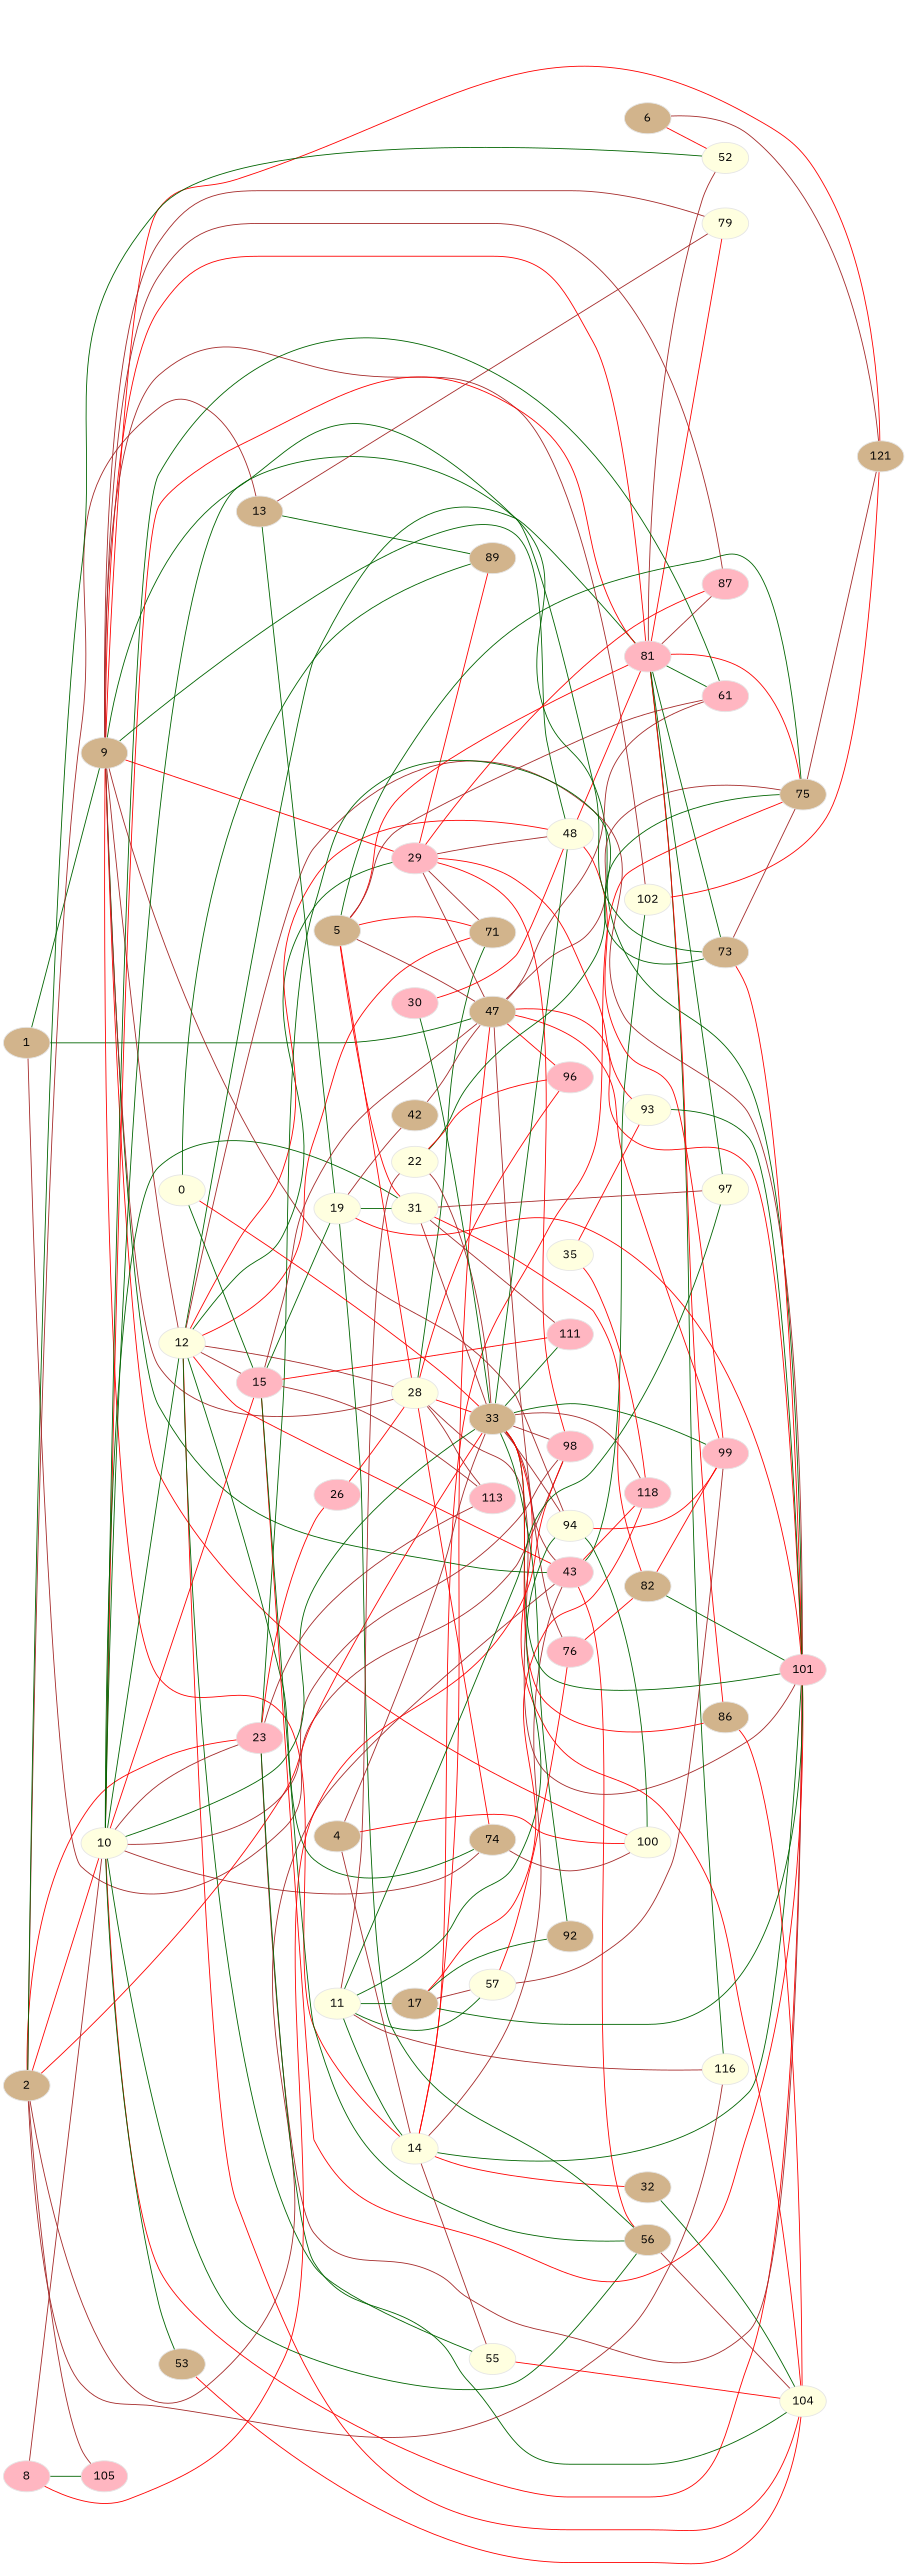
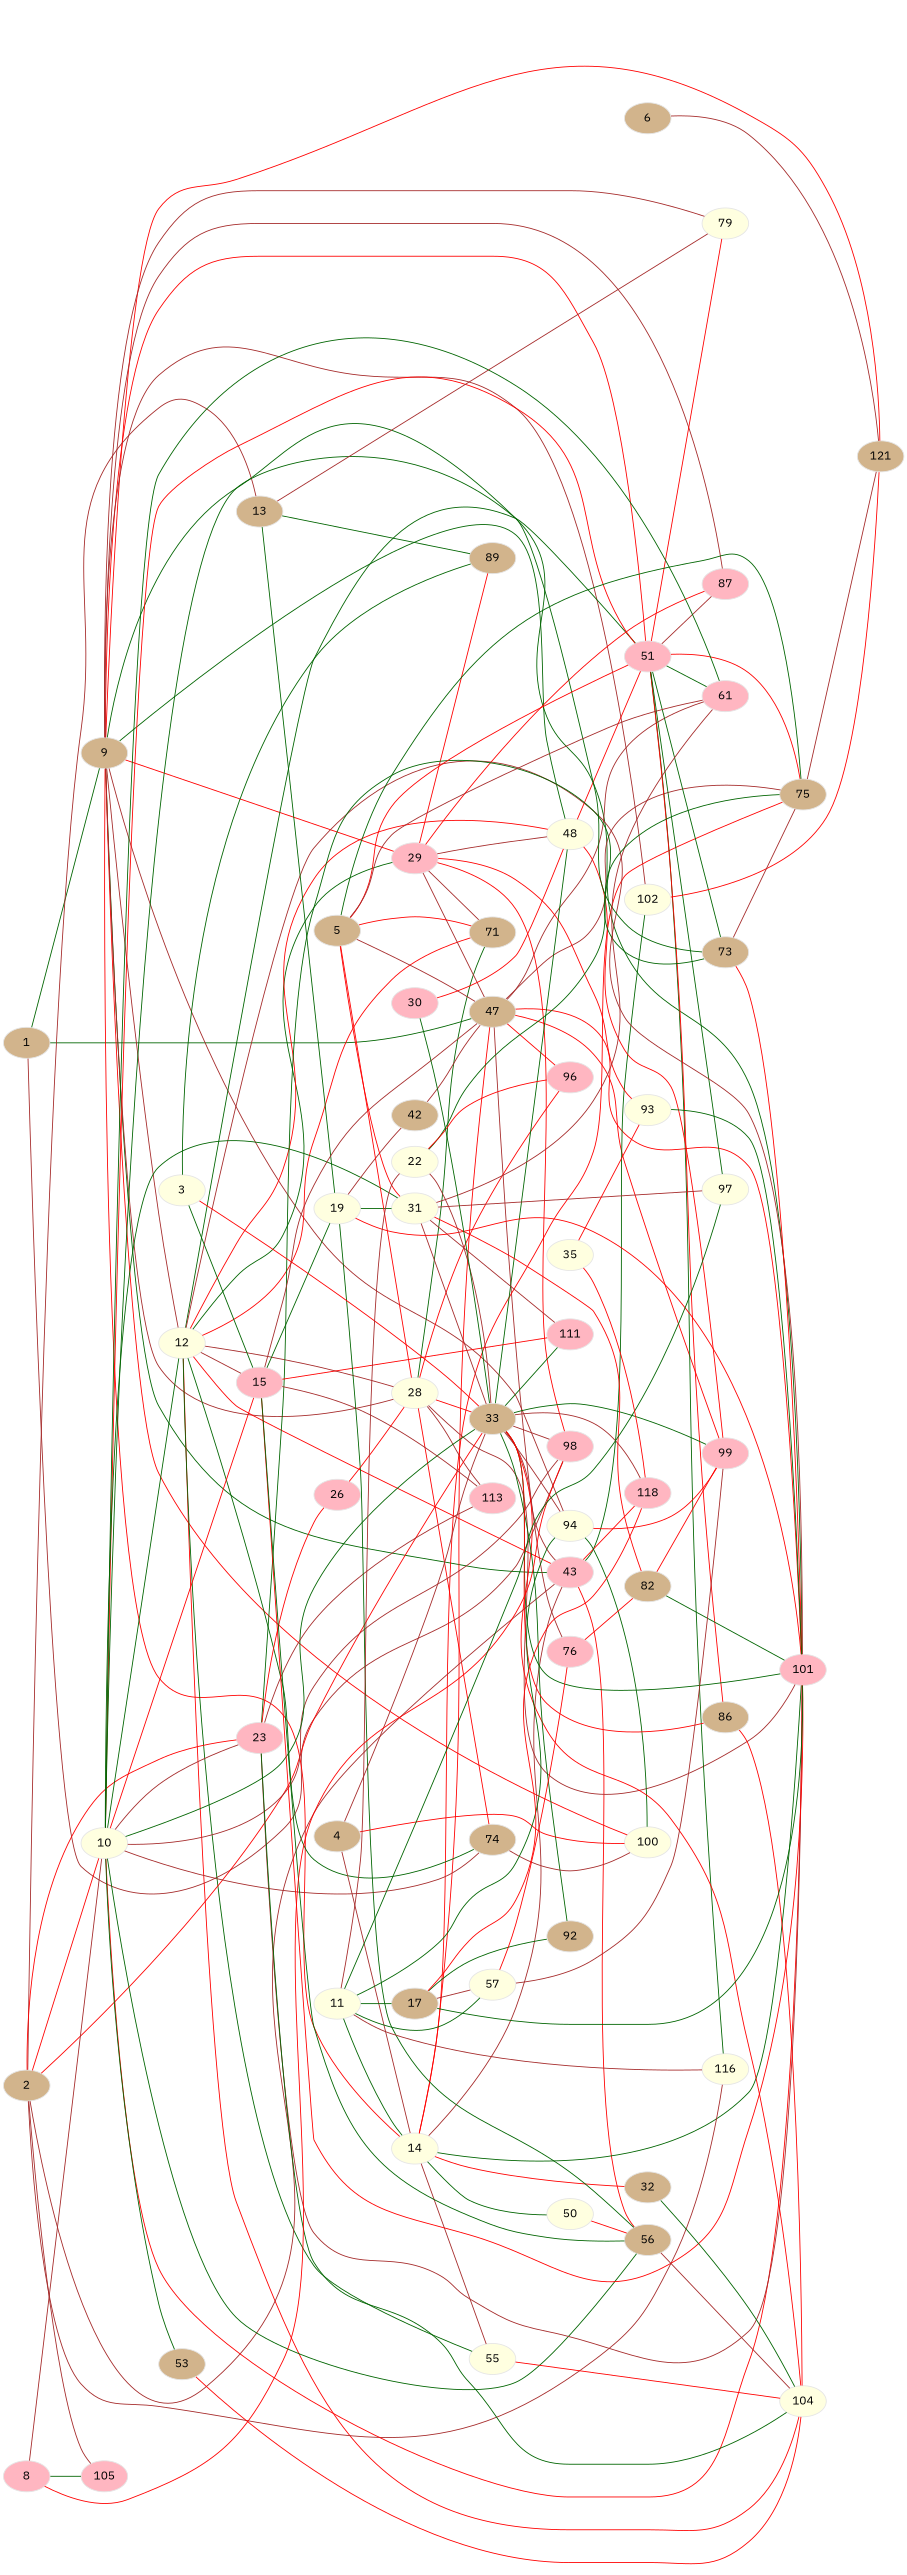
node "52": removed
node "81": label "81" -> "51"
edge "61" -- "31": added
node "0": label "0" -> "3"
node "50": added
